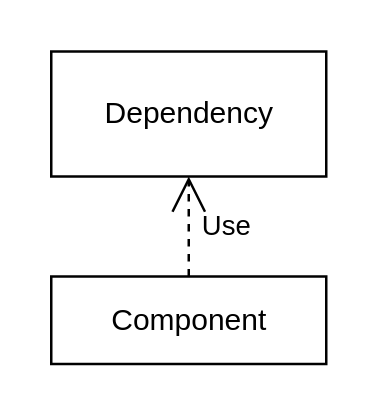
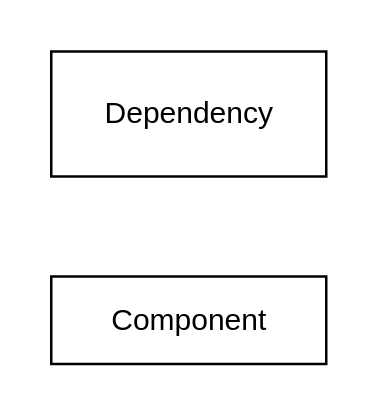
edge "Component" -> "Dependency": removed, label "Use"
